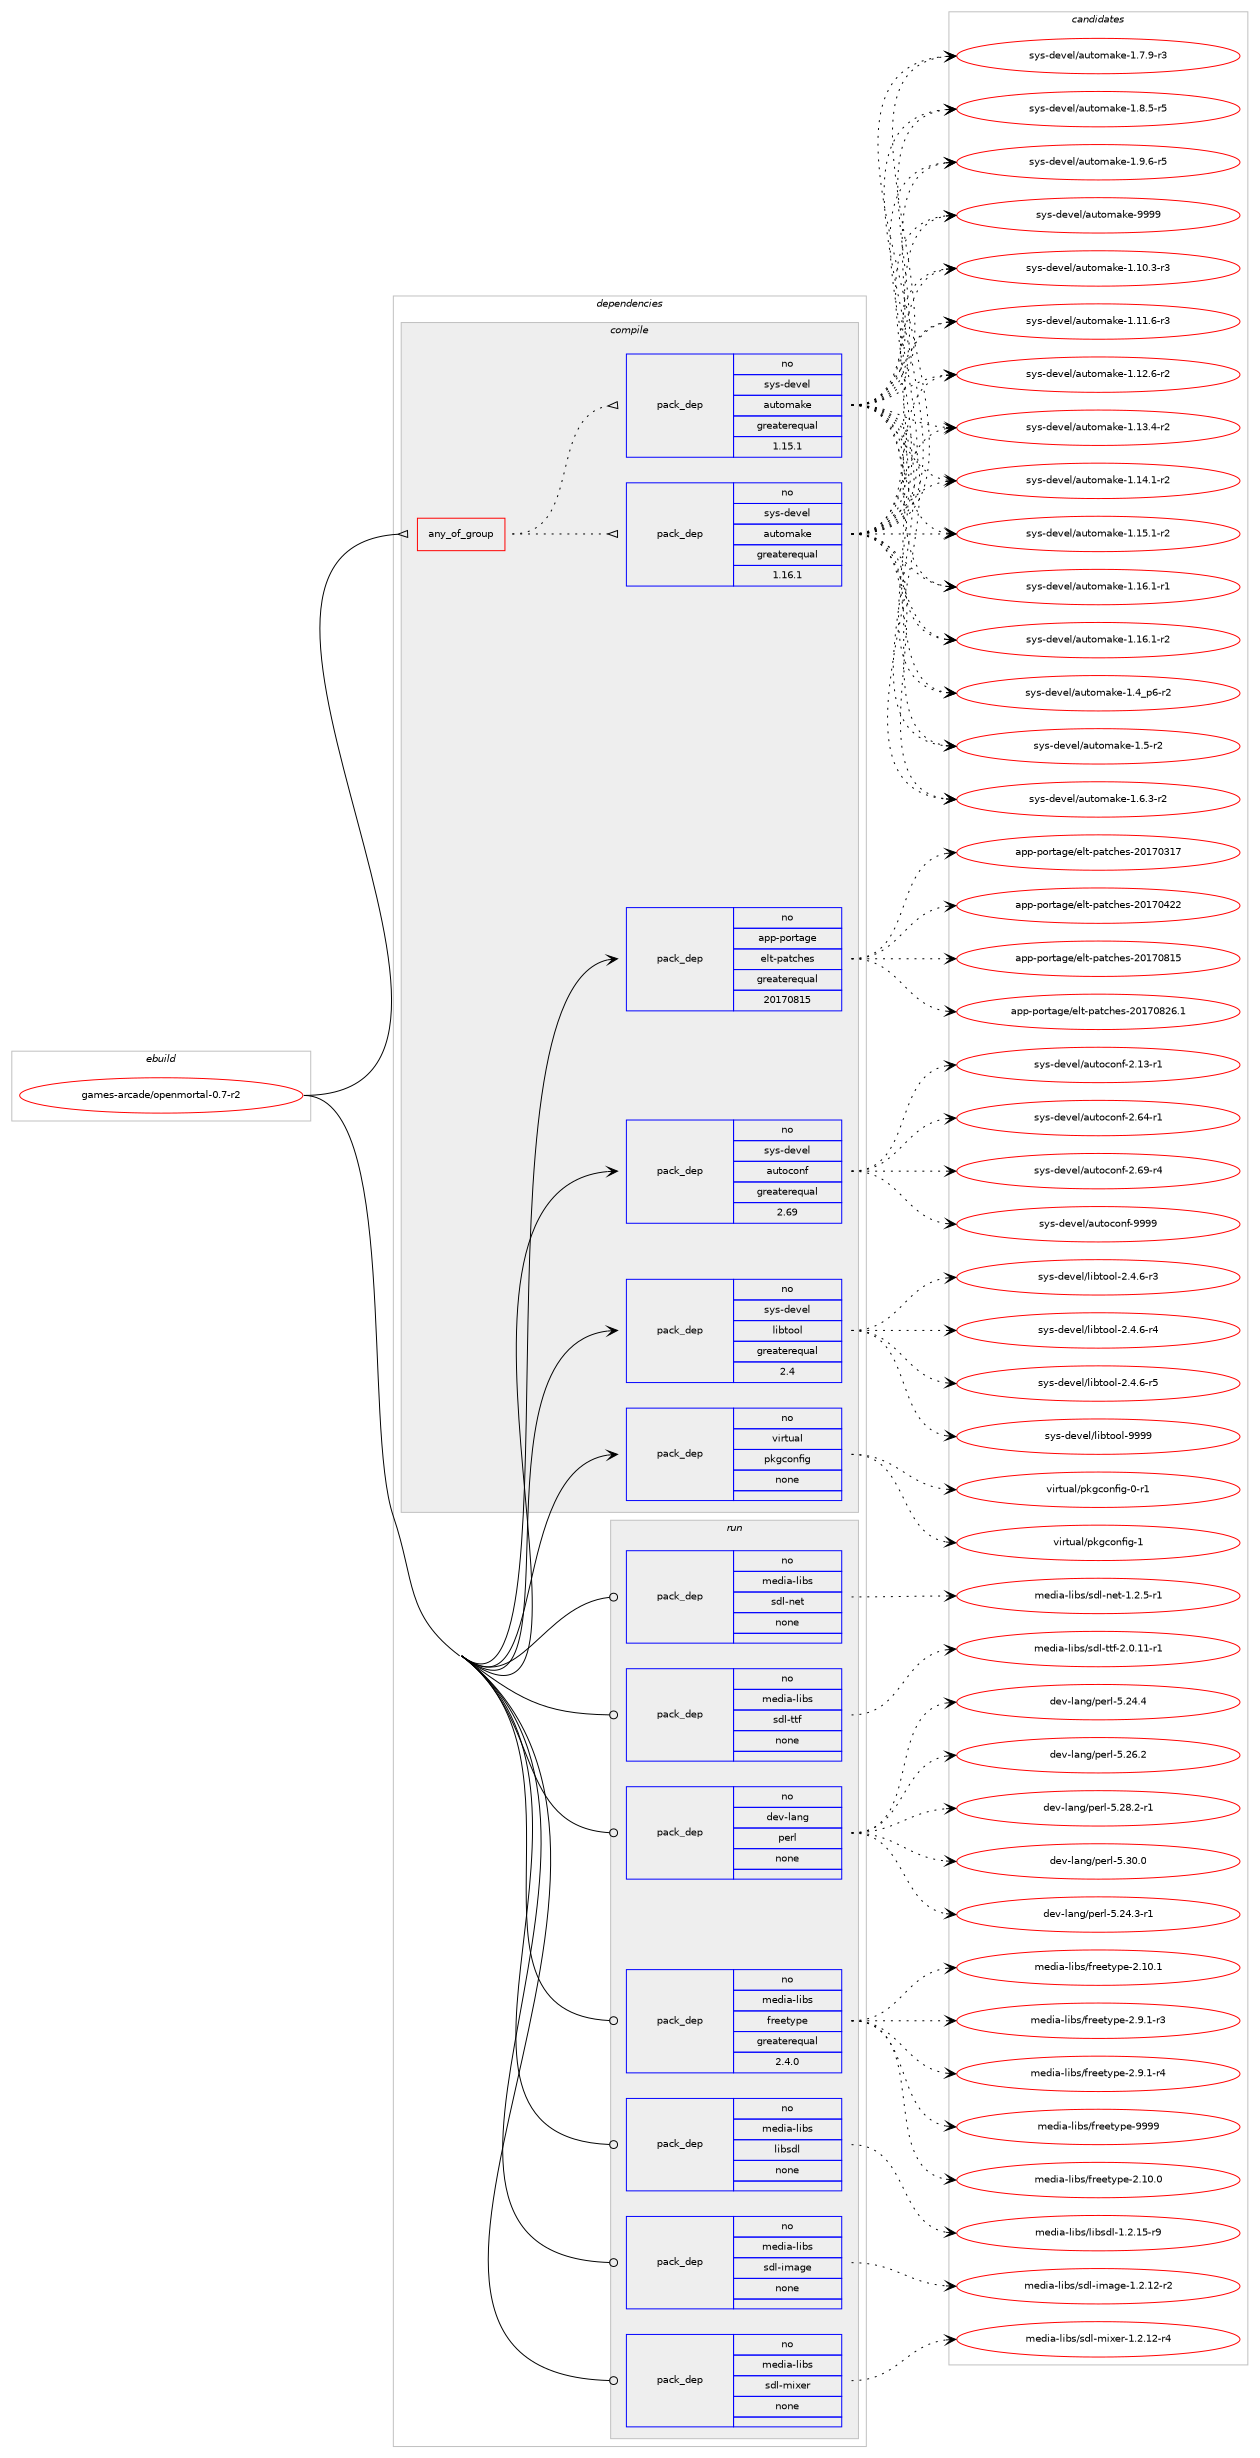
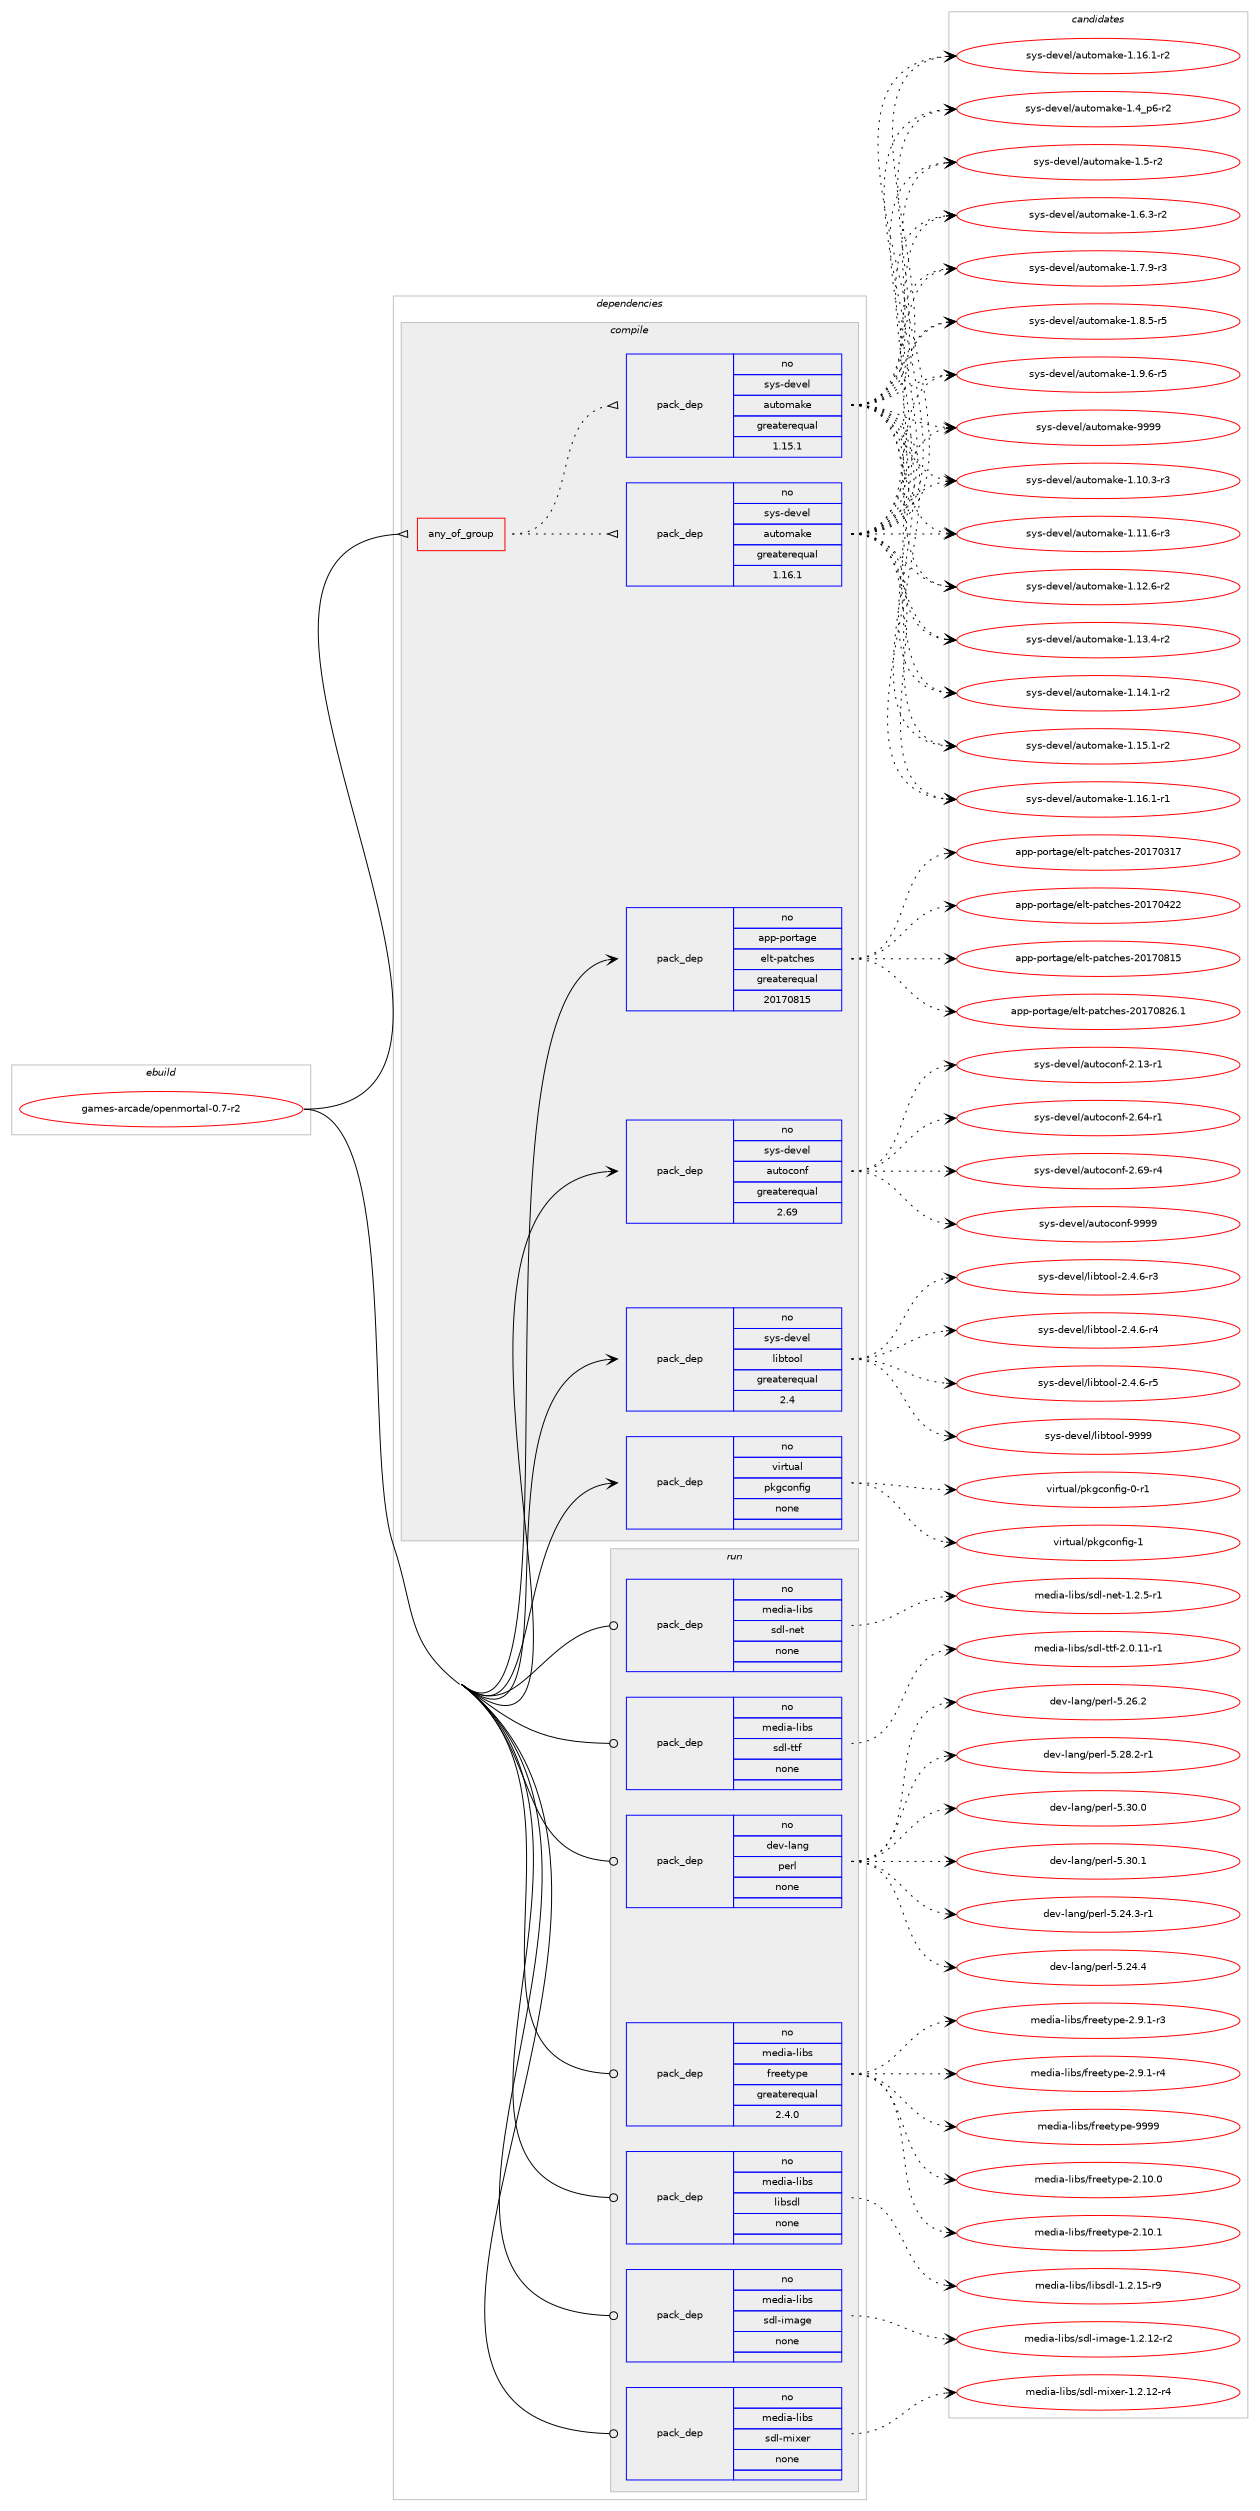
node "dev-lang/perl-5.30.1": added
